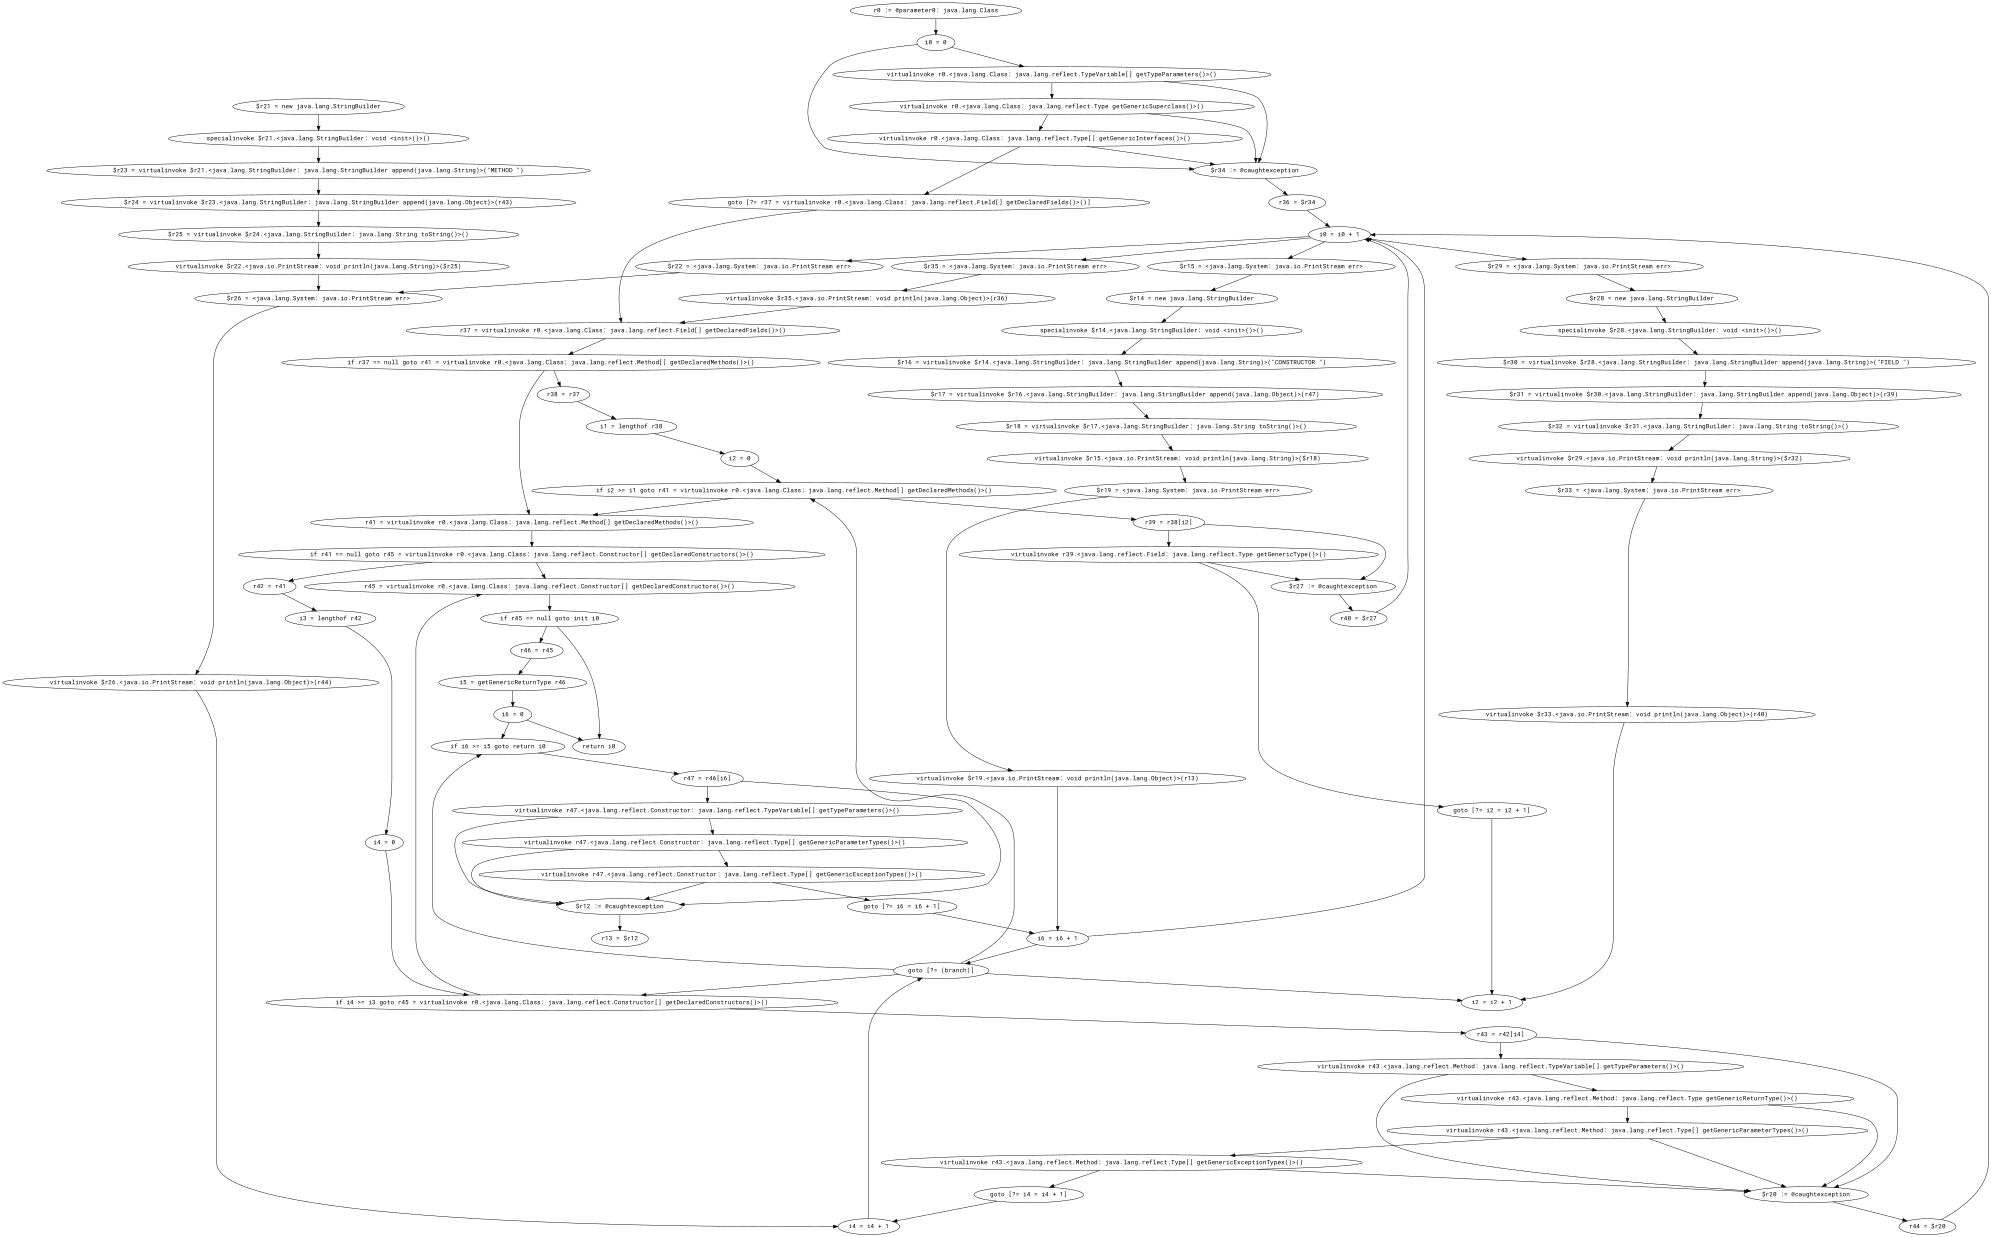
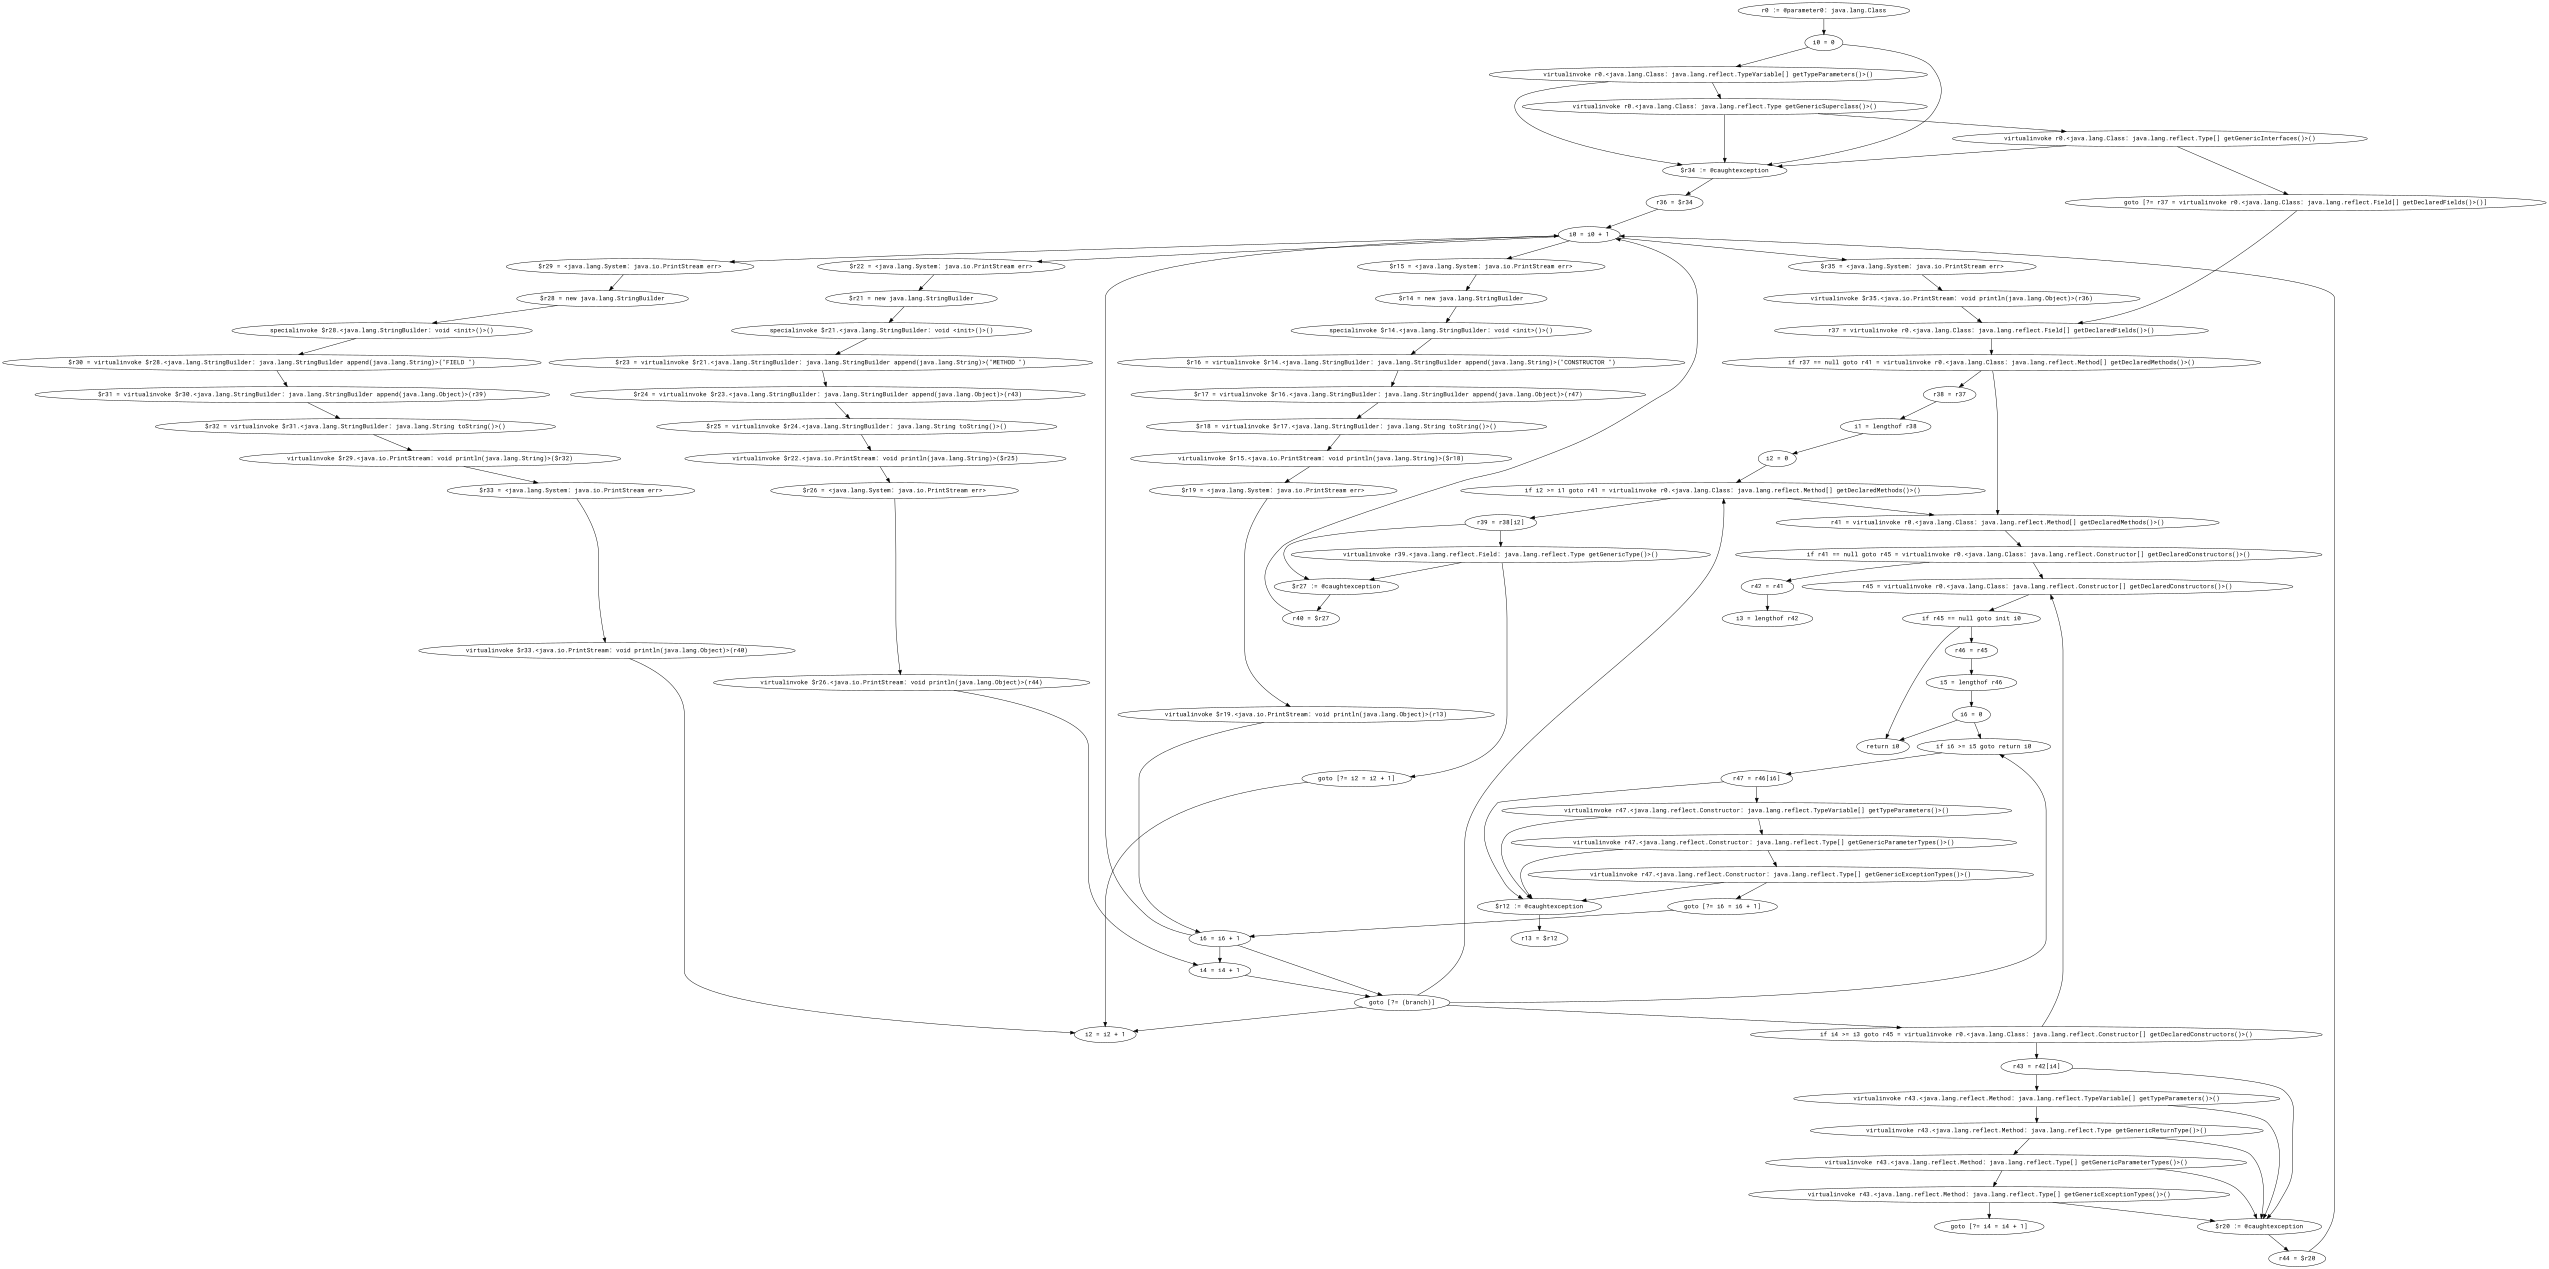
edge "$r22 = <java.lang.System: java.io.PrintStream err>" -> "$r26 = <java.lang.System: java.io.PrintStream err>": now "$r22 = <java.lang.System: java.io.PrintStream err>" -> "$r21 = new java.lang.StringBuilder"
node "i5 = getGenericReturnType r46": label "i5 = getGenericReturnType r46" -> "i5 = lengthof r46"
node "i4 = 0": removed
edge "goto [?= i4 = i4 + 1]" -> "i4 = i4 + 1": now "i6 = i6 + 1" -> "i4 = i4 + 1"
